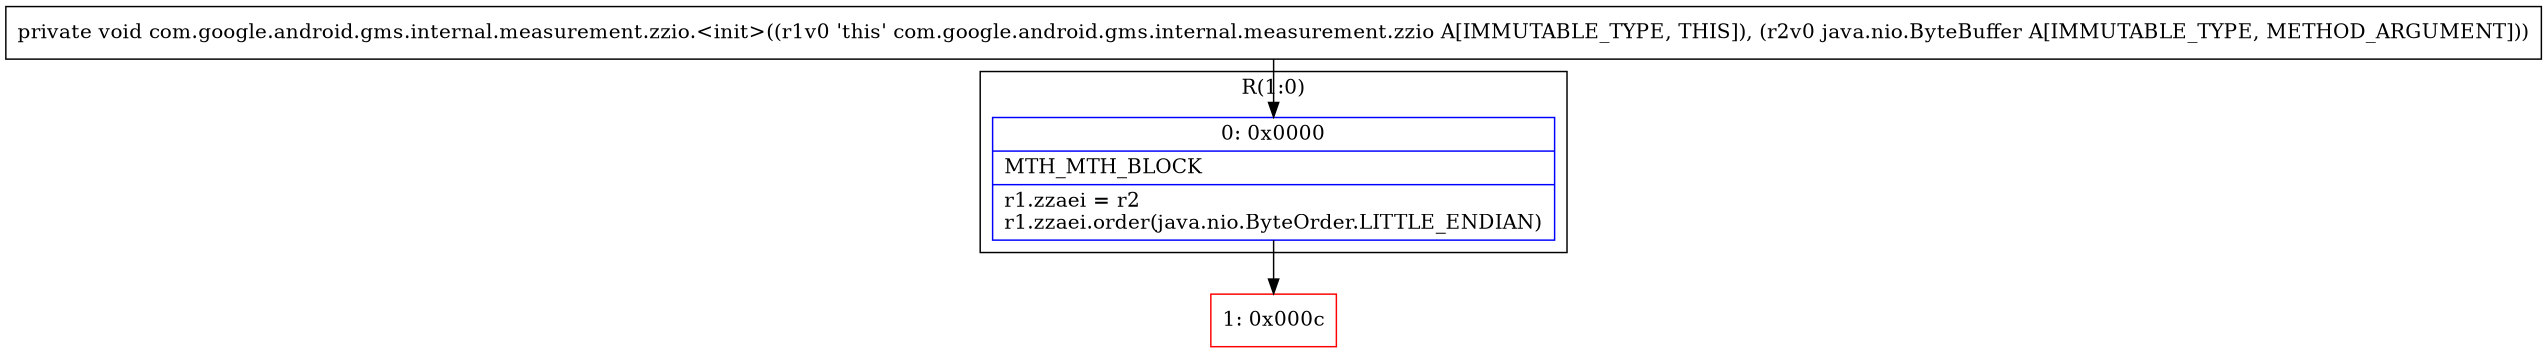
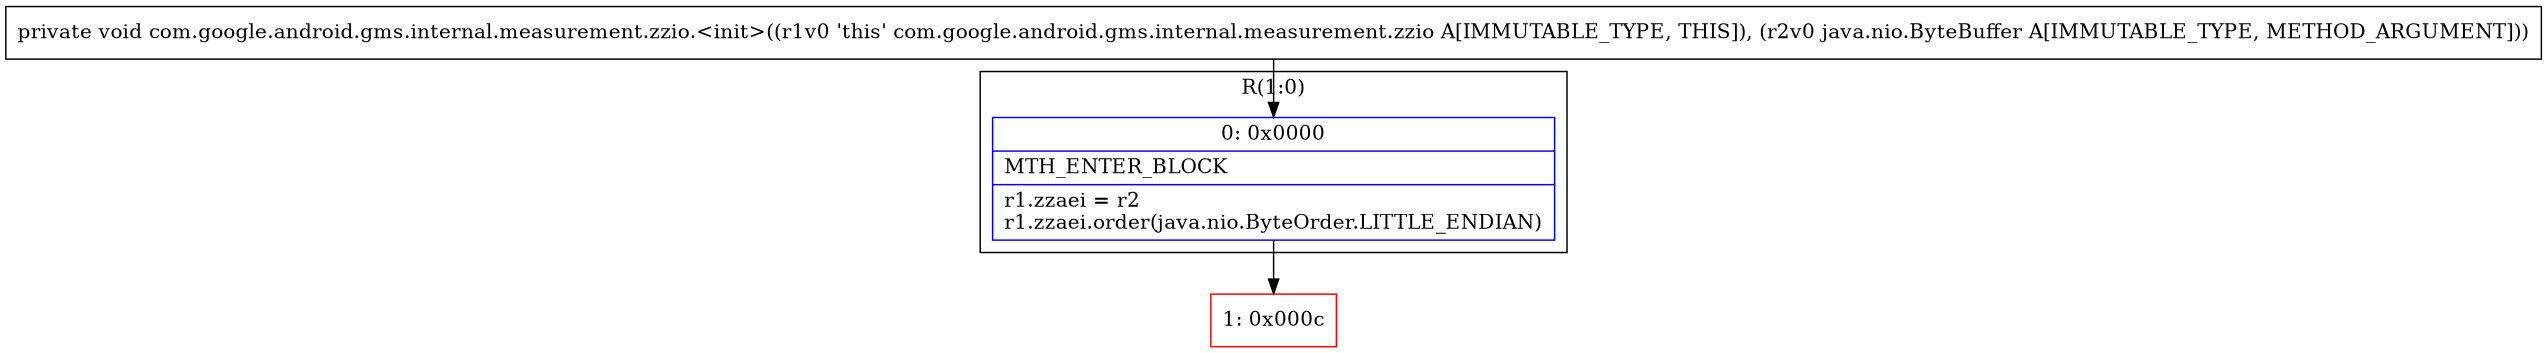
node "0: 0x0000": text "MTH_MTH_BLOCK" -> "MTH_ENTER_BLOCK"
